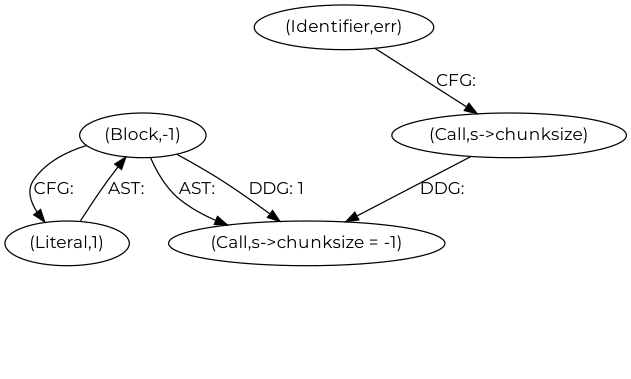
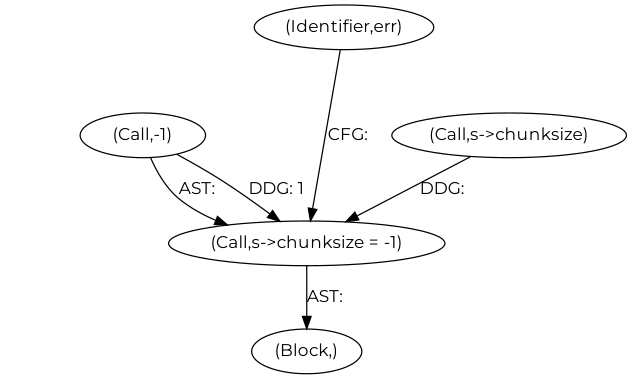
edge "(Identifier,err)" -> "(Call,s->chunksize)": now "(Identifier,err)" -> "(Call,s->chunksize = -1)"
node "(Block,-1)": label "(Block,-1)" -> "(Call,-1)"
node "(Literal,1)": removed
node "(Block,)": added
